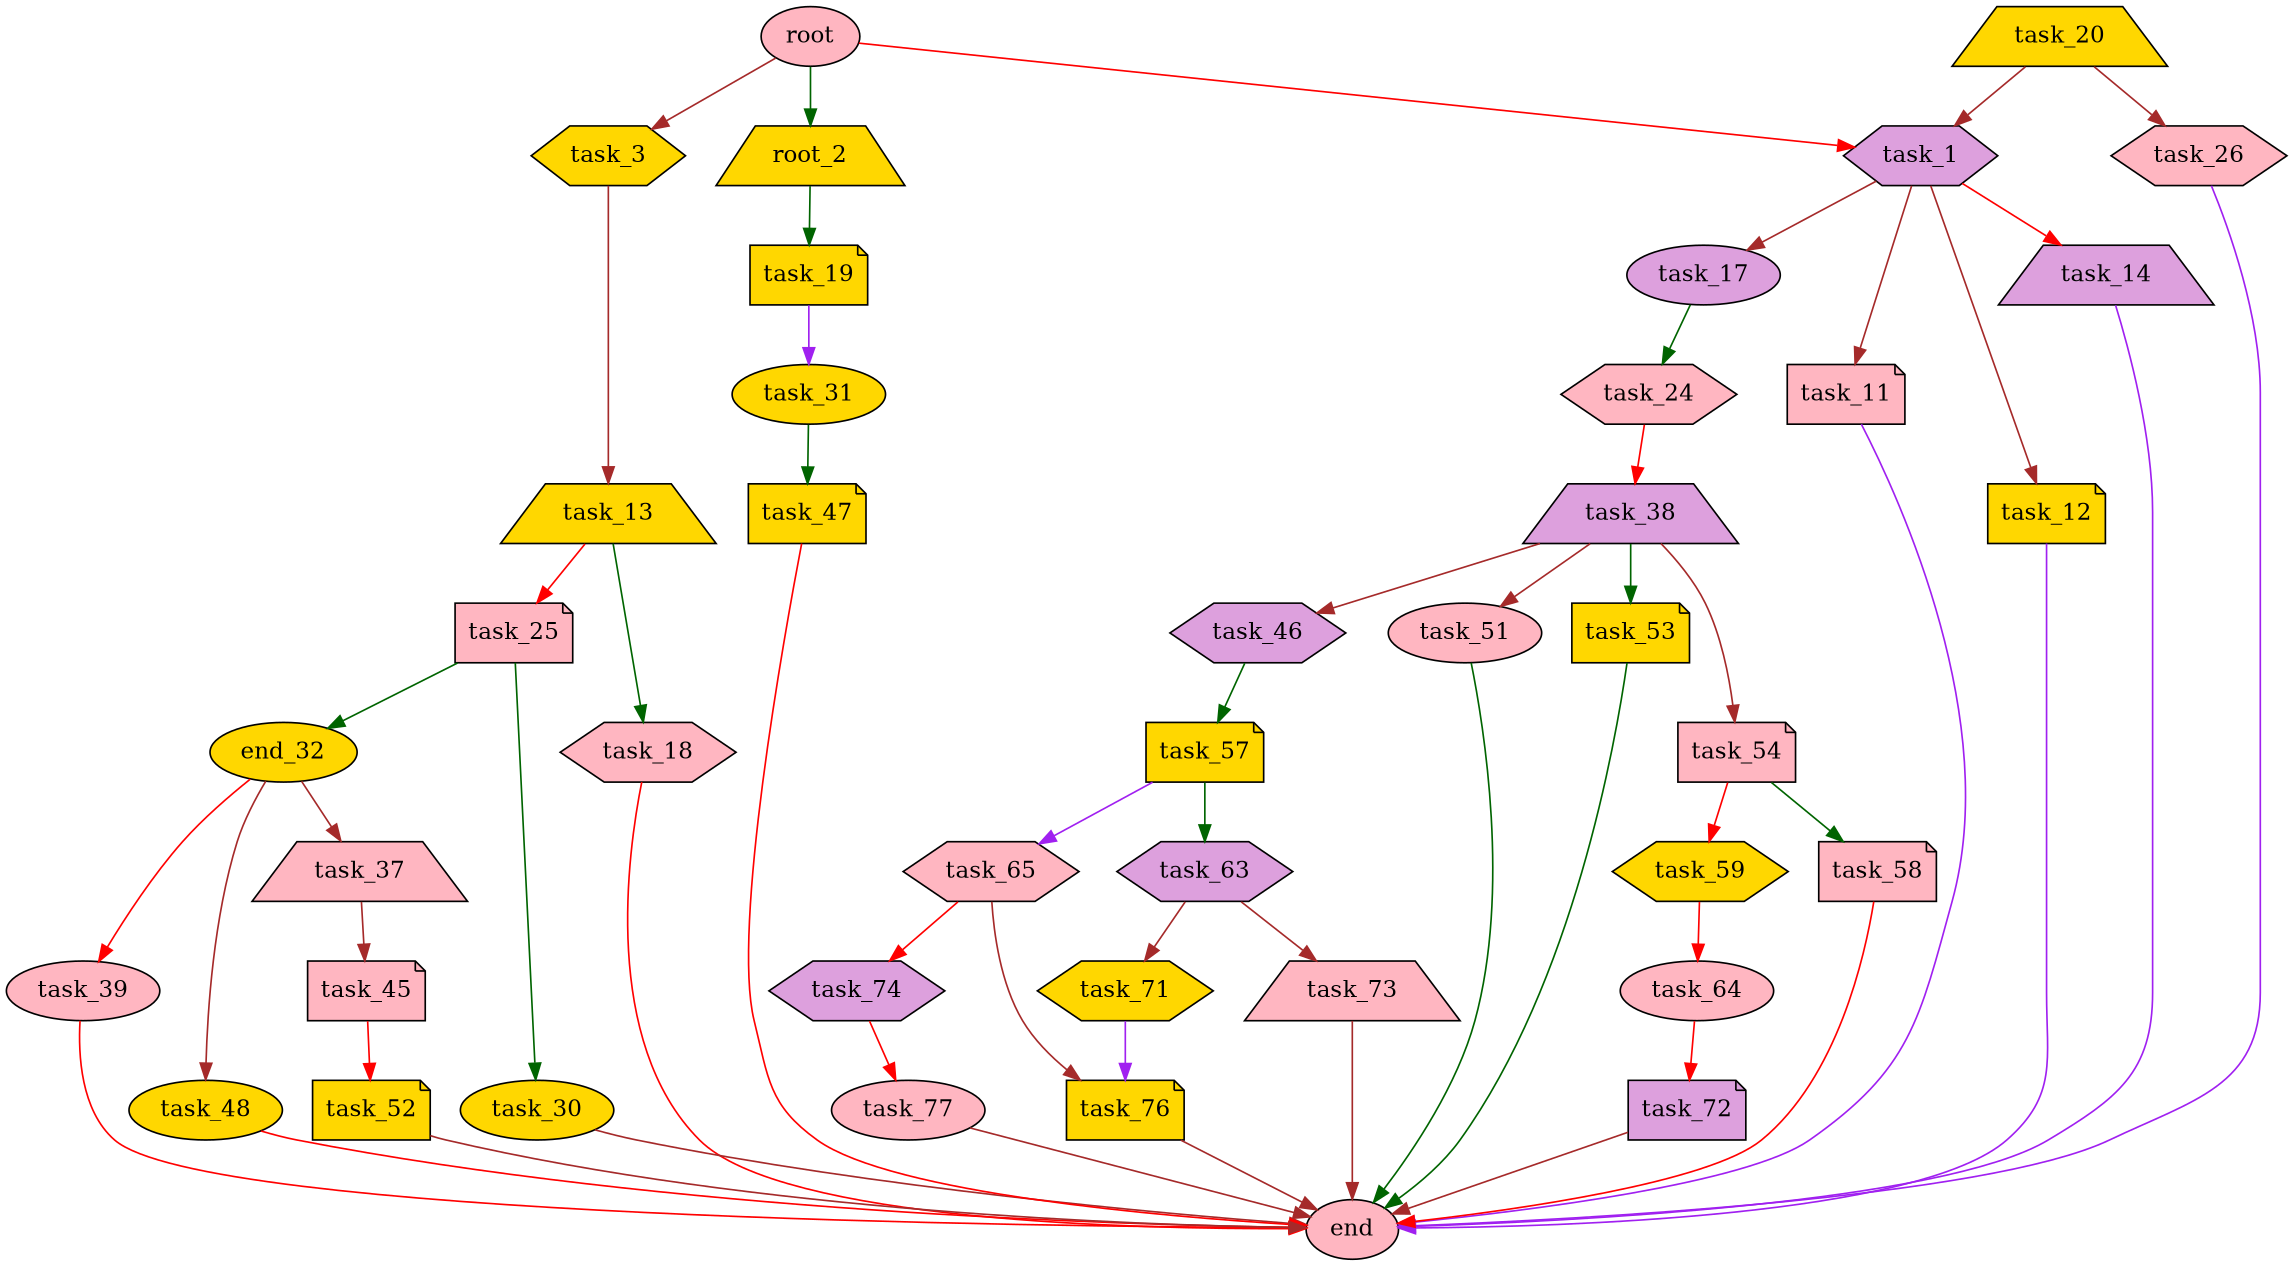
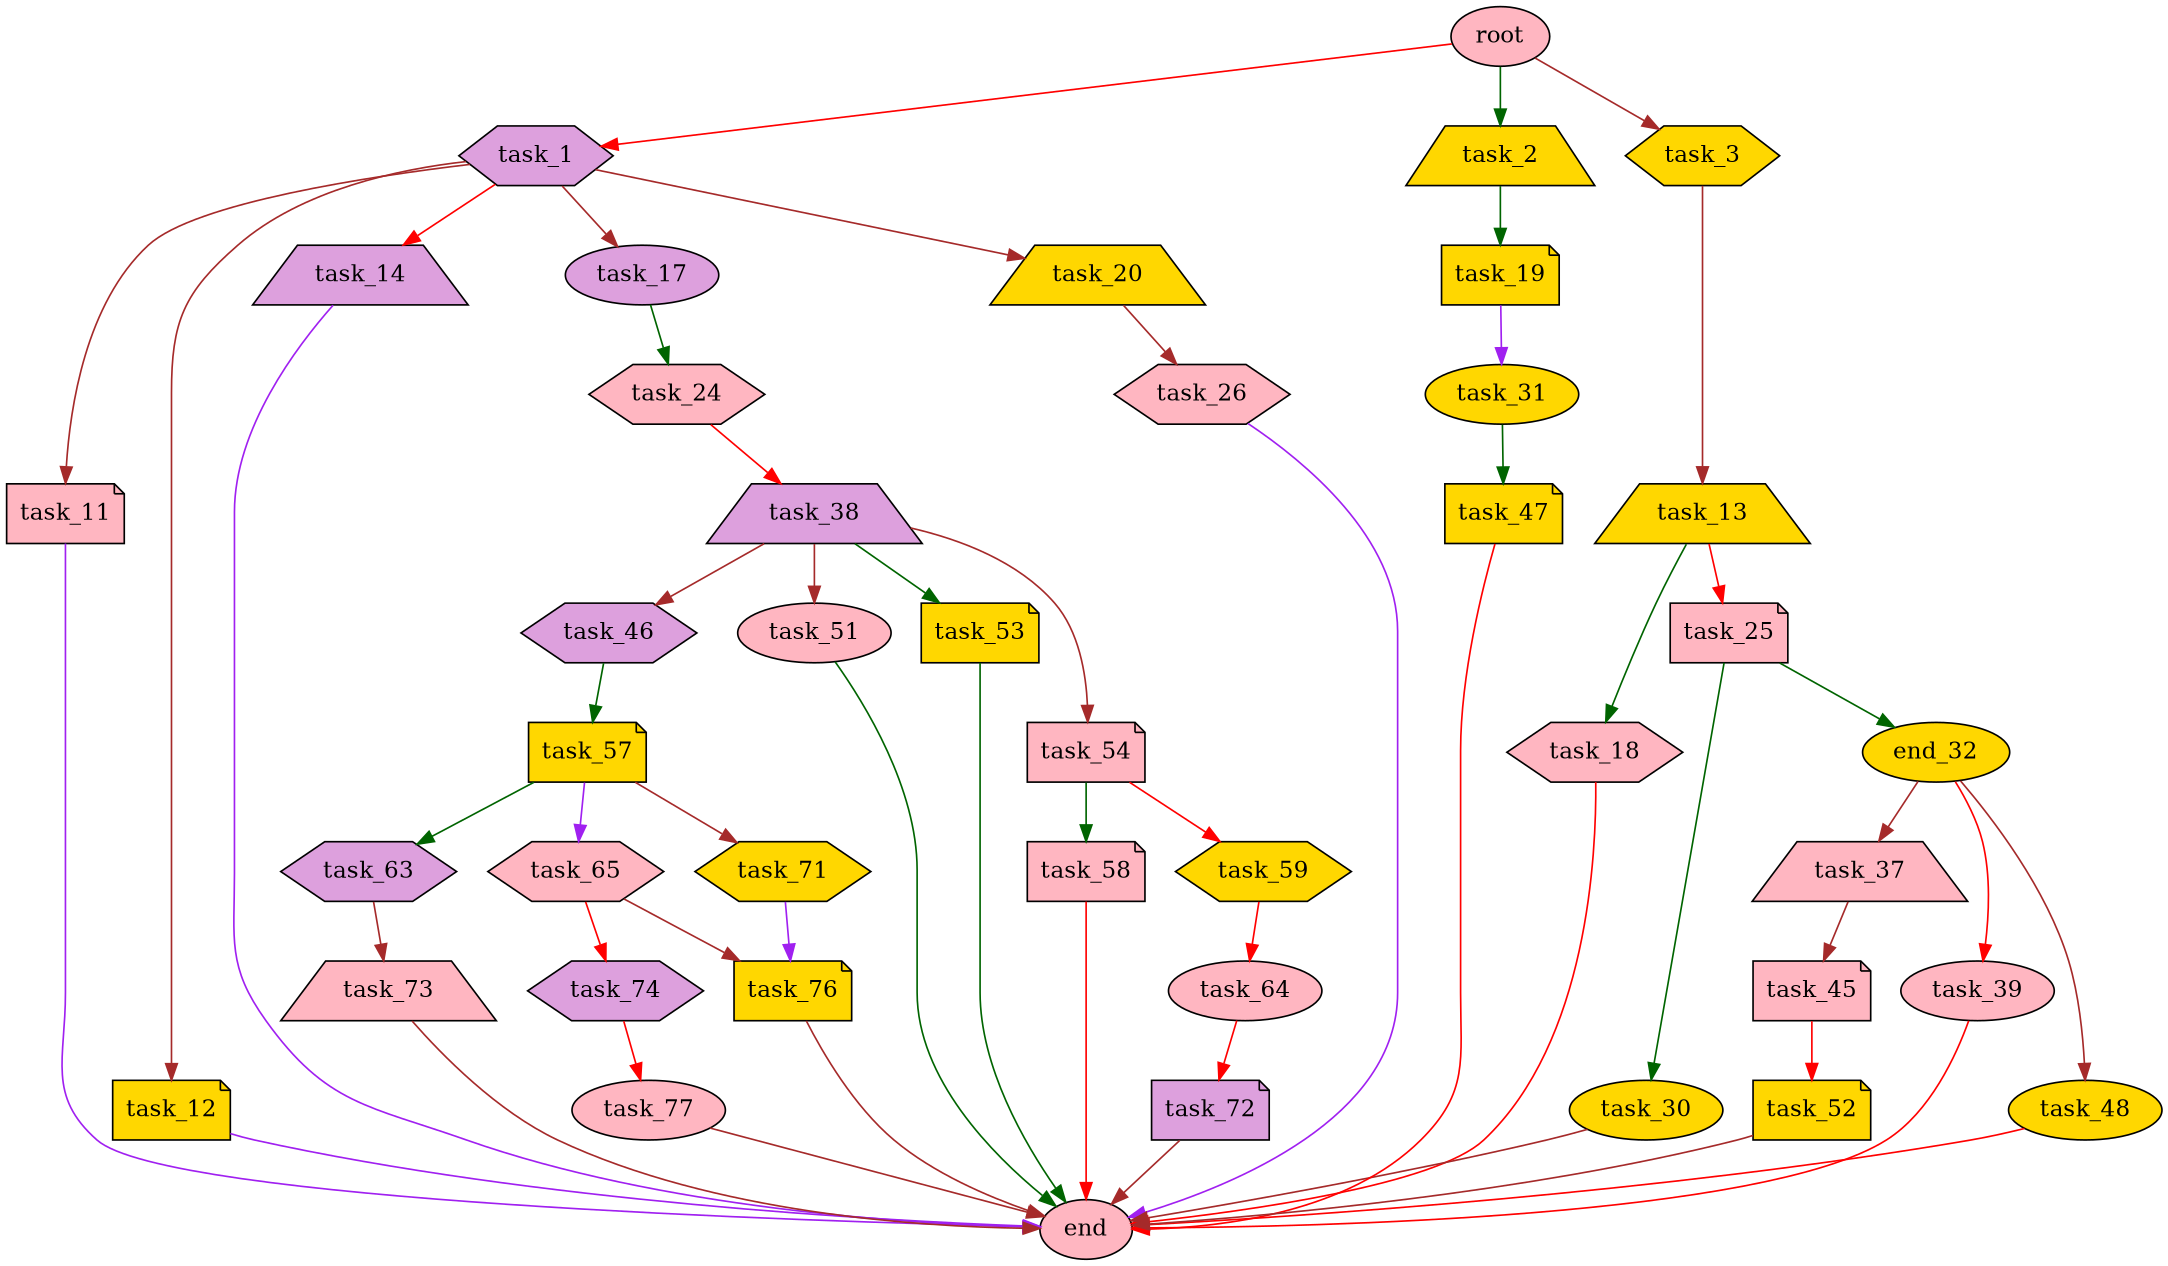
edge "task_20" -> "task_1": reversed
node "root_2": label "root_2" -> "task_2"
edge "task_63" -> "task_71": now "task_57" -> "task_71"
